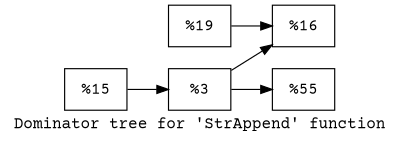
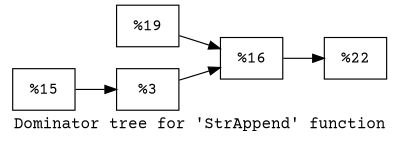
node "%22": added
node "%55": removed
